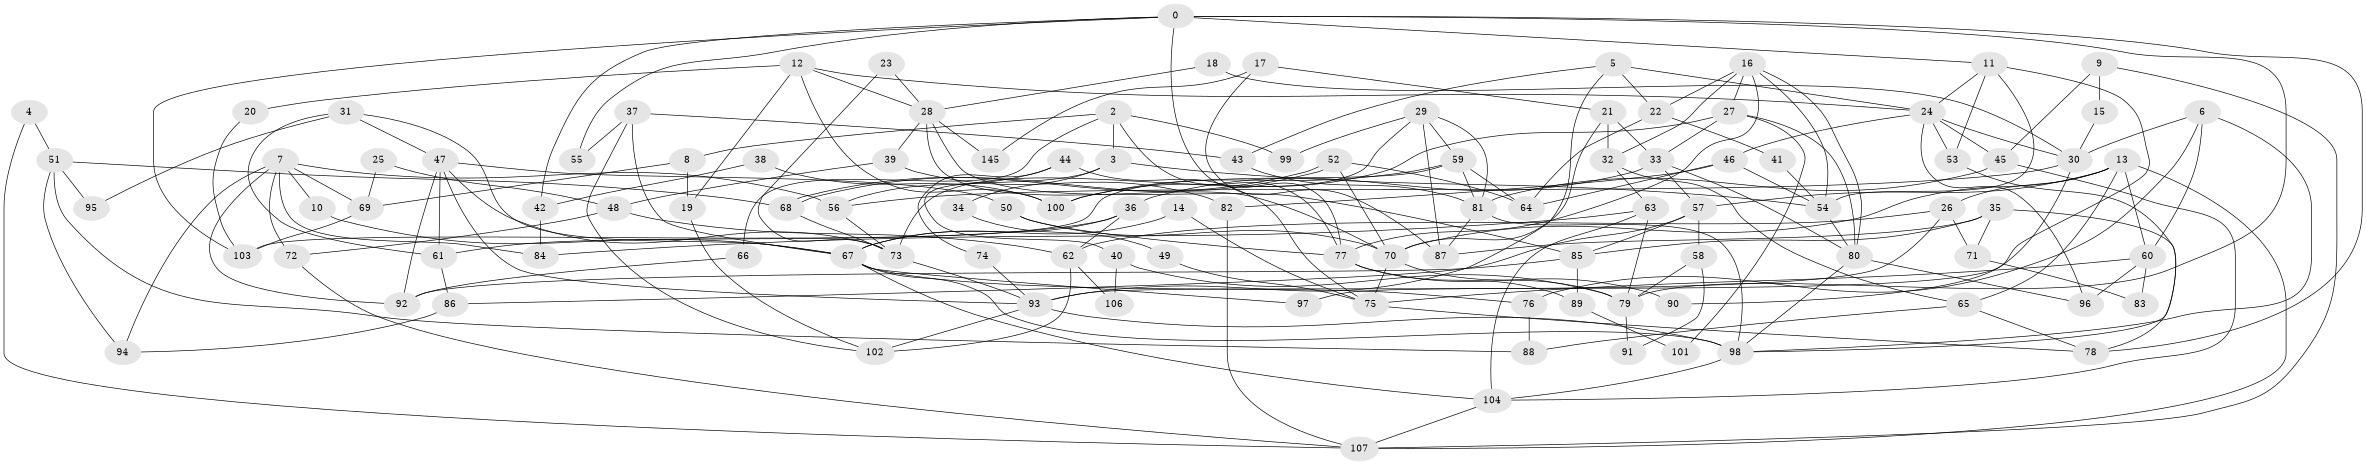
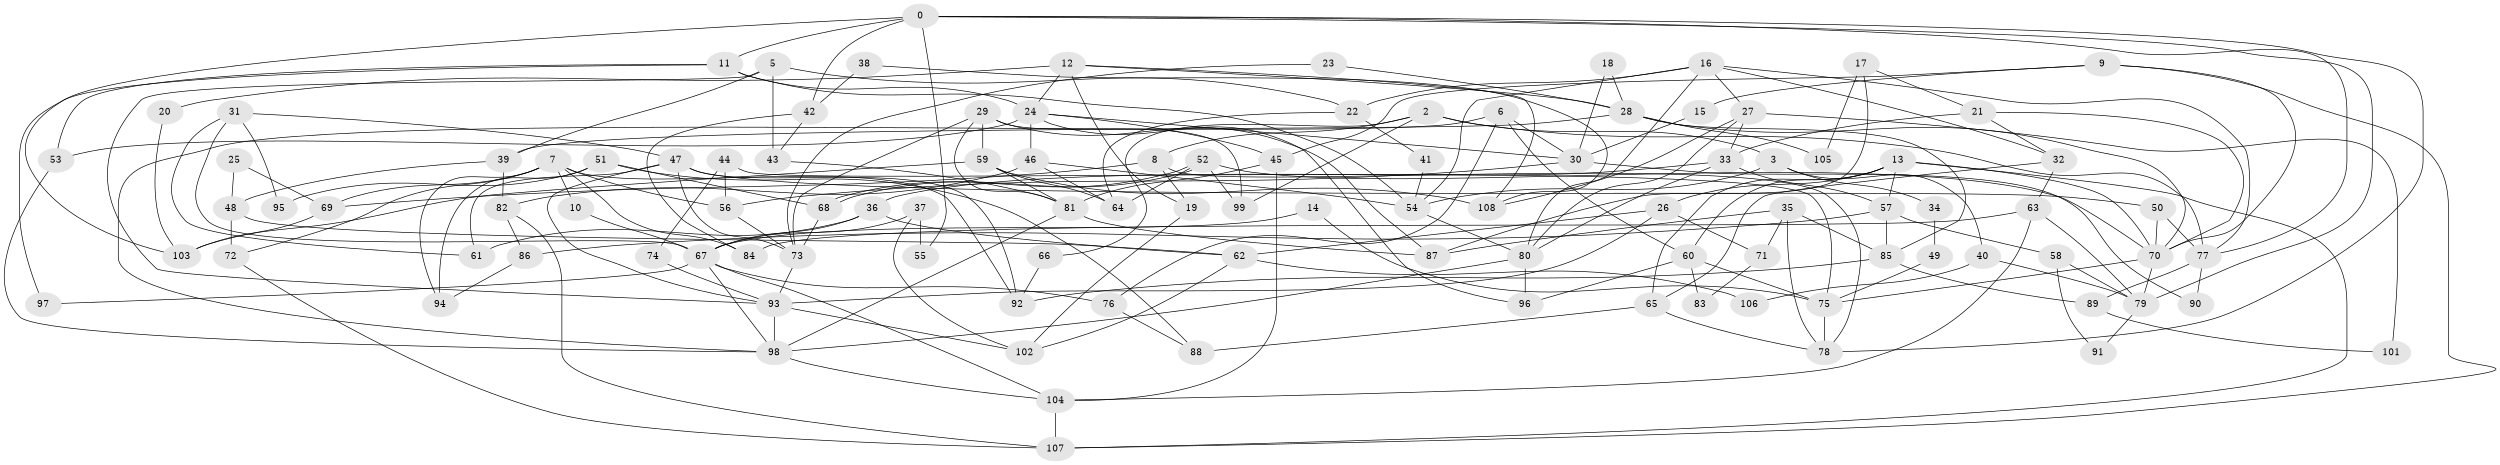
edge "5" -- "24": now "5" -- "39"
node "4": removed
edge "9" -- "70": added
edge "37" -- "43": now "42" -- "43"
node "145": label "145" -> "105"
edge "8" -- "78": added
edge "52" -- "99": added
node "100": label "100" -> "108"
edge "61" -- "86": now "82" -- "86"
